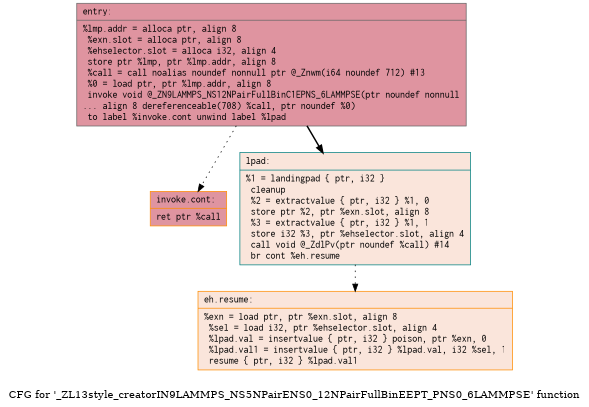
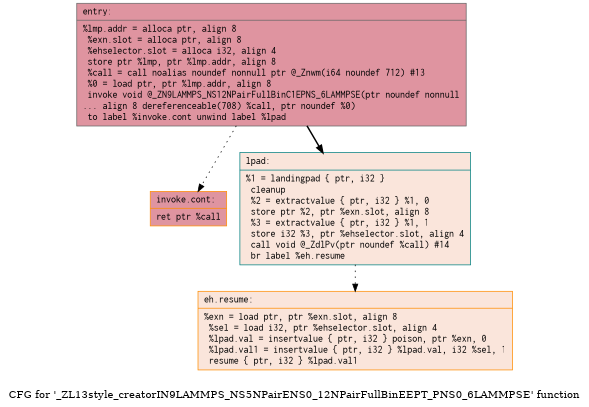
node "lpad:": text "br cont %eh.resume" -> "br label %eh.resume"
